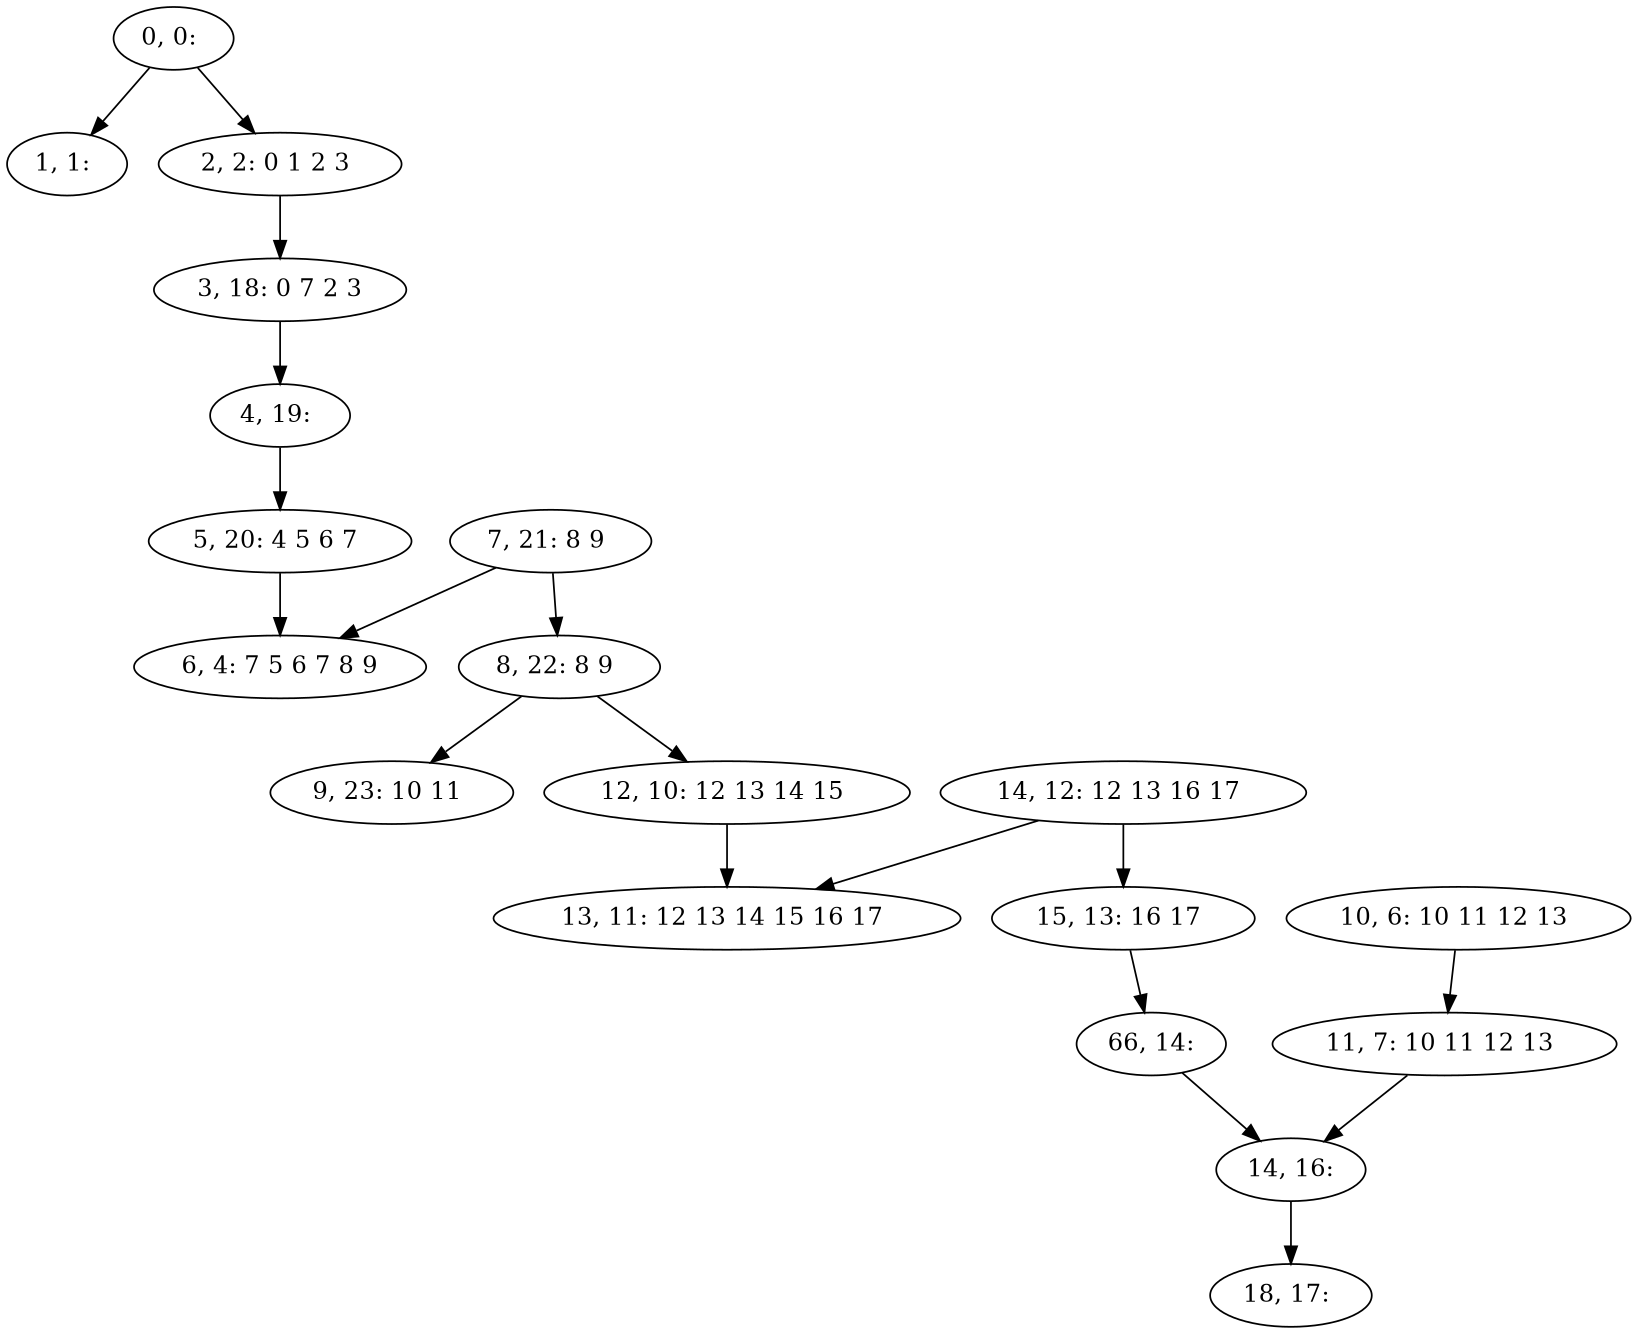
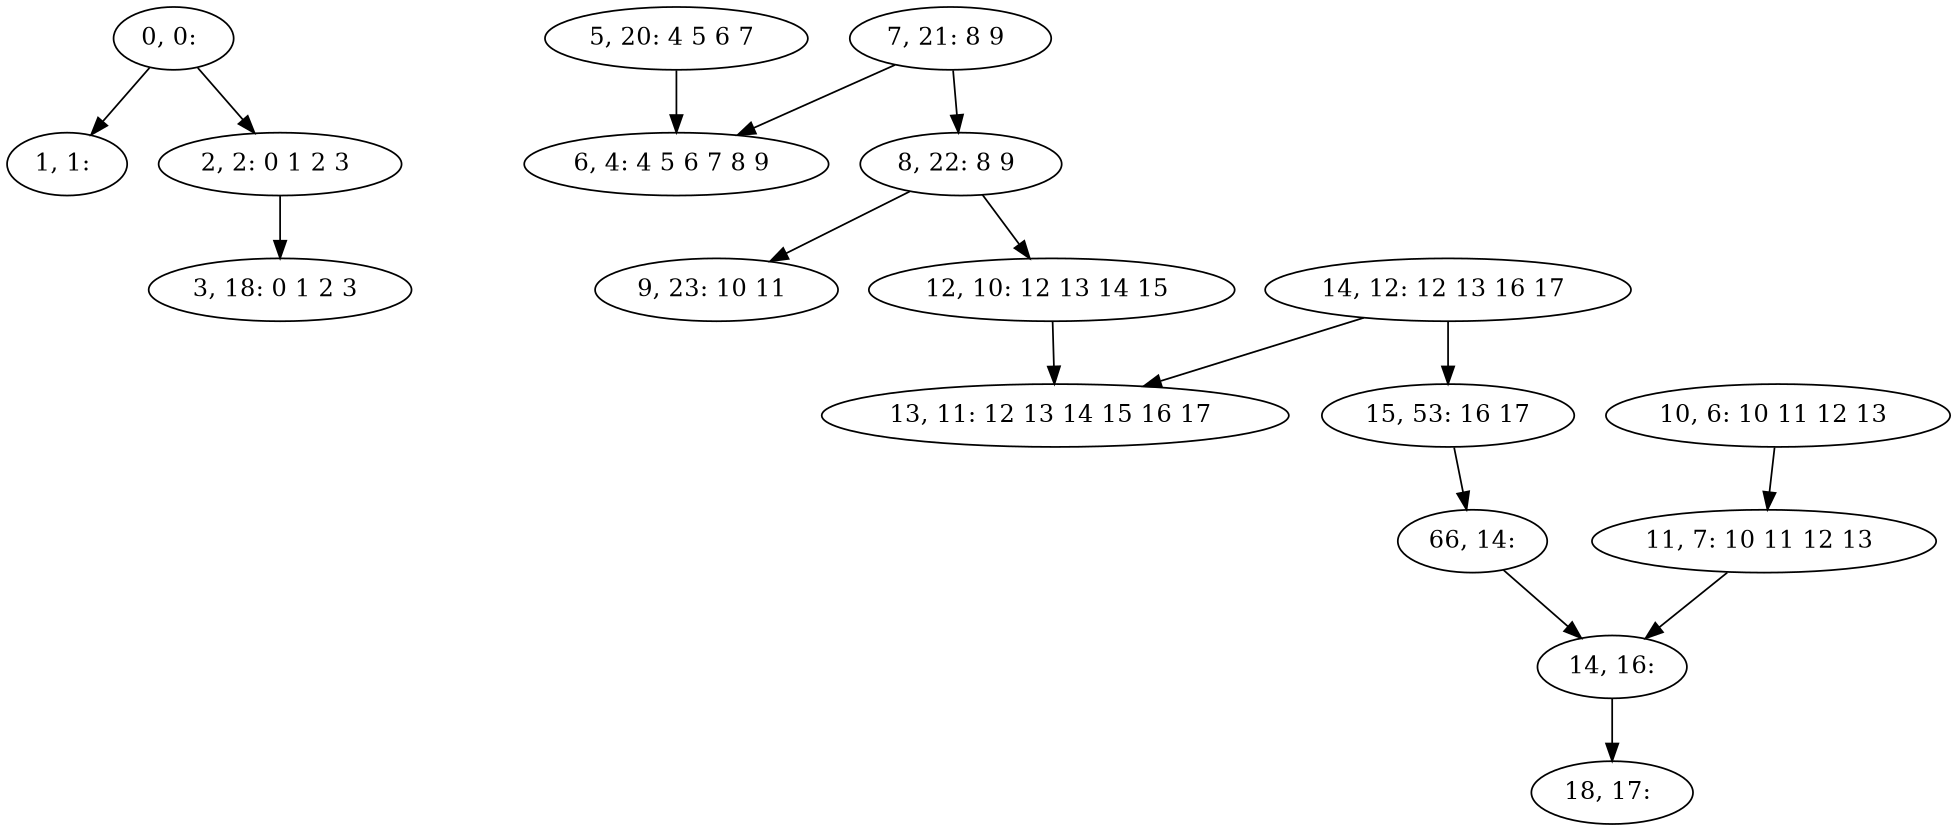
node "3, 18: 0 7 2 3": label "3, 18: 0 7 2 3" -> "3, 18: 0 1 2 3"
node "4, 19:": removed
node "6, 4: 7 5 6 7 8 9": label "6, 4: 7 5 6 7 8 9" -> "6, 4: 4 5 6 7 8 9"
node "15, 13: 16 17": label "15, 13: 16 17" -> "15, 53: 16 17"
